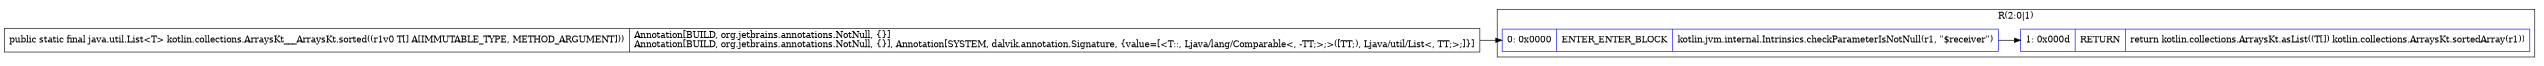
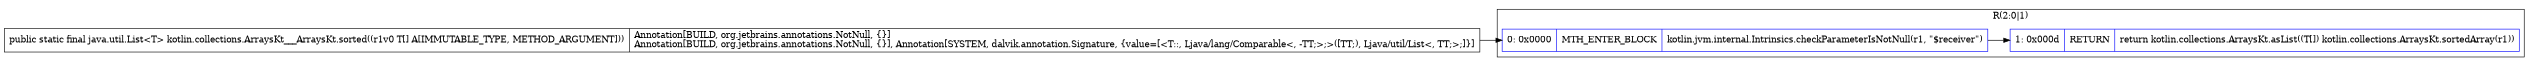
node "0: 0x0000": text "ENTER_ENTER_BLOCK" -> "MTH_ENTER_BLOCK"
